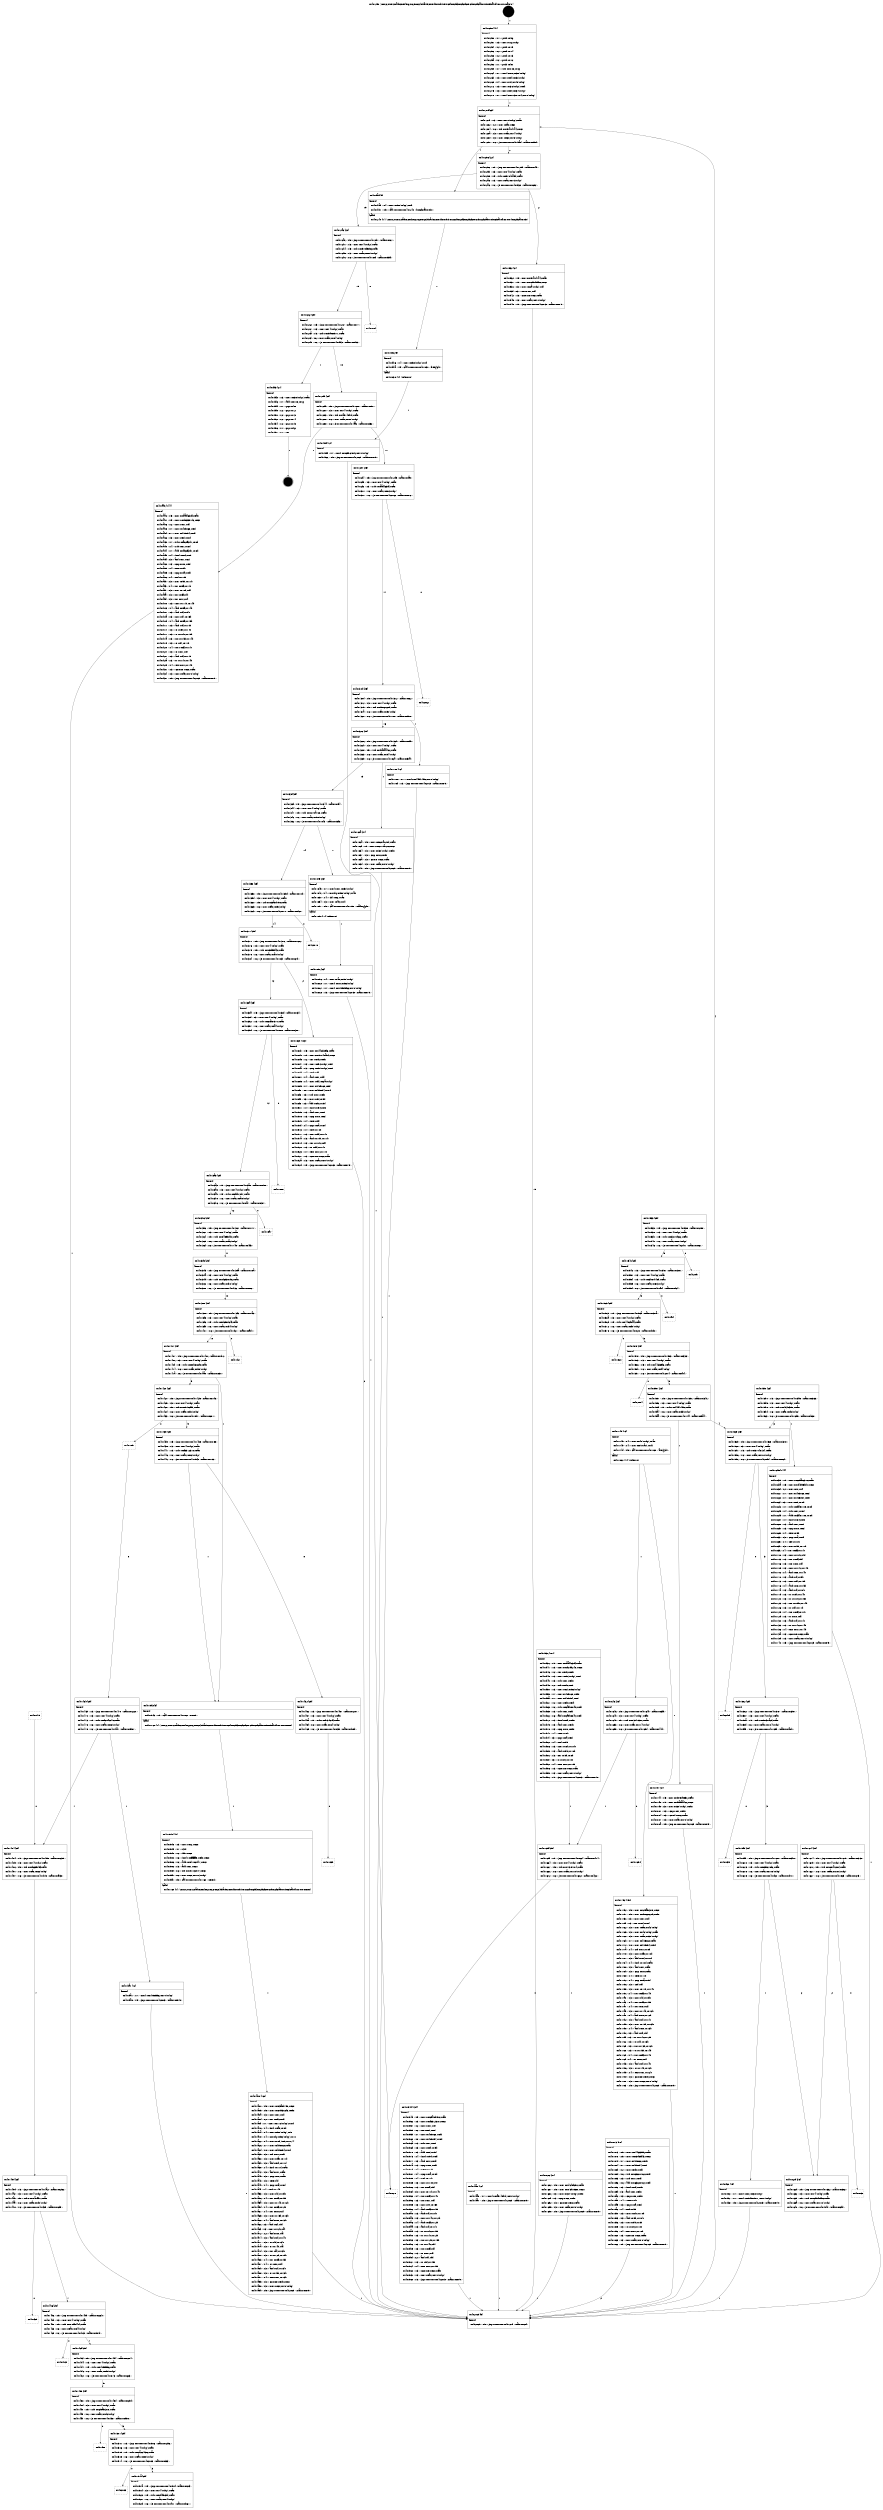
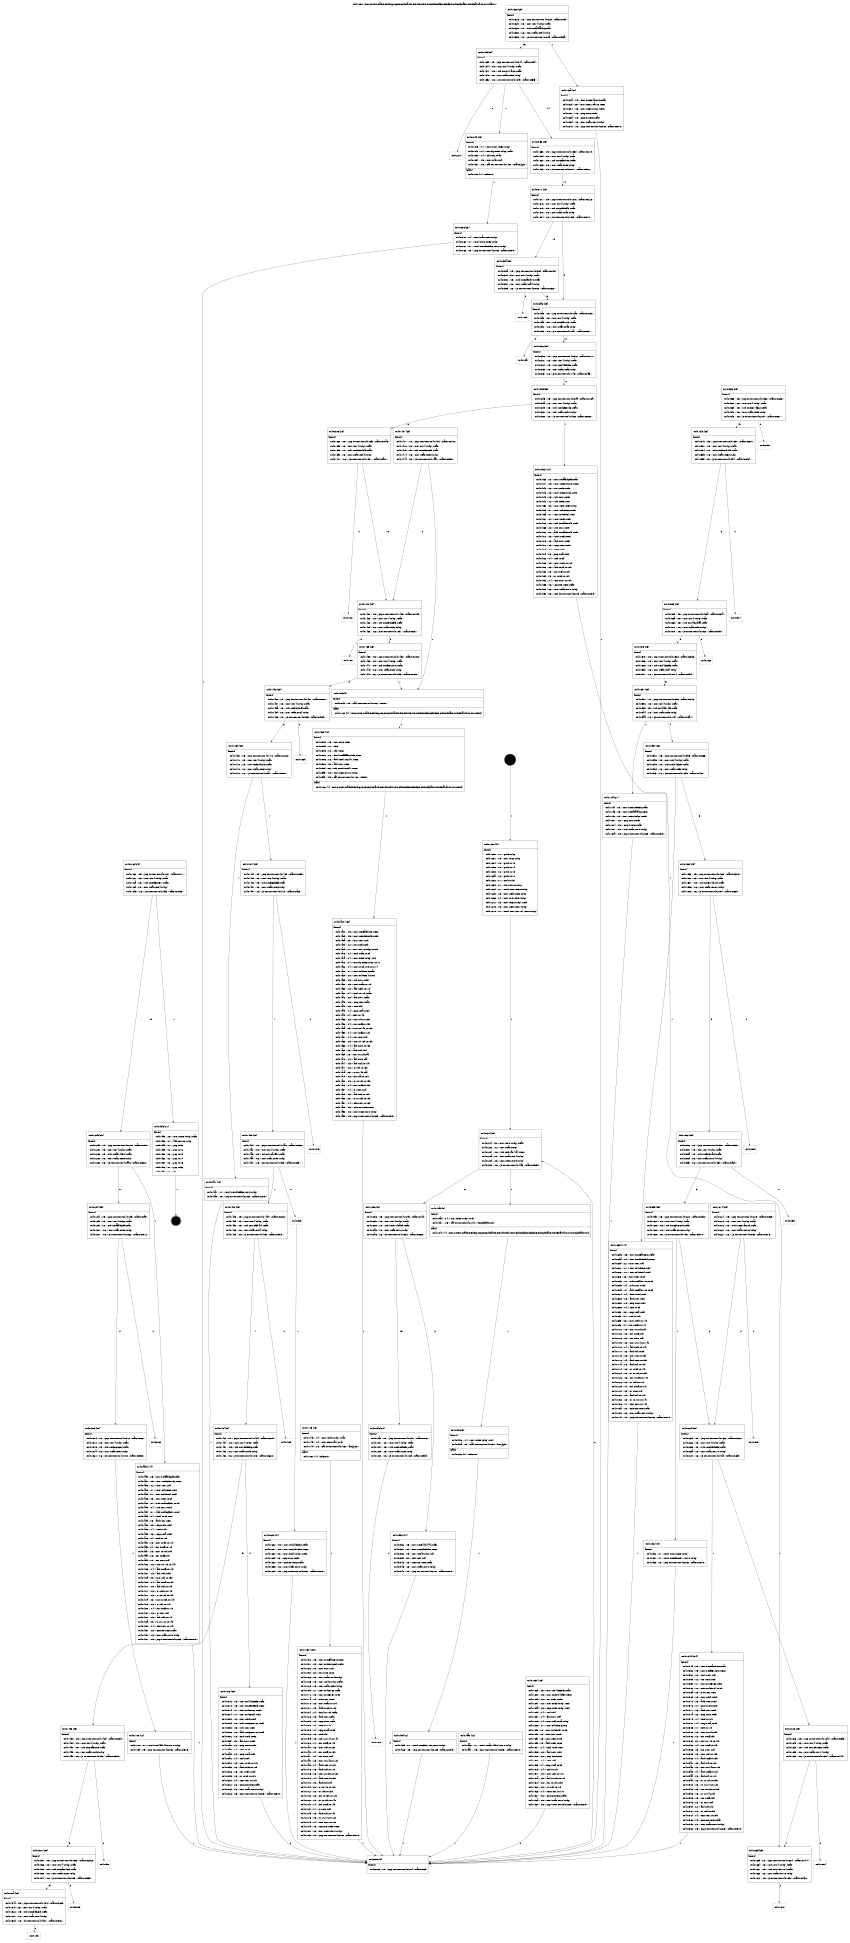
edge "0x4012ac [22]" -> "0x4012c2 [25]": removed, label "19"
edge "0x4013d5 [25]" -> "0x401b3c [101]": added, label "1"
edge "0x40130d [25]" -> "0x401326 [25]": removed, label "16"
edge "0x401358 [25]" -> "0x402010": now "0x40133f [25]" -> "0x402010"
edge "0x401371 [25]" -> "0x4018cb [103]": now "0x401371 [25]" -> "0x4013a3 [25]"
edge "0x4020c9 [5]" -> "0x40127f [23]": label " 4" -> " 21"
edge "0x401932 [27]" -> "0x4020c9 [5]": label " 15" -> " 2"
edge "0x401bbf [12]" -> "0x401678": now "0x401bbf [12]" -> "0x4020c9 [5]"
edge "0x4013ee [25]" -> "0x401407 [25]": now "0x4013ee [25]" -> "0x401420 [25]"
node "0x402004": removed
edge "0x401597 [25]" -> "0x4015c9 [25]": now "0x401597 [25]" -> "0x4015b0 [25]"
edge "0x40162d [25]" -> "0x40194d [134]": added, label "1"
edge "0x401ed1" -> "0x40146b [25]": now "0x401452 [25]" -> "0x40146b [25]"
edge "0x4014cf [25]" -> "0x401873 [88]": added, label "2"
edge "0x401745 [13]" -> "0x401646 [25]": now "0x40162d [25]" -> "0x401646 [25]"
edge "0x401d15" -> "0x401484 [25]": reversed
node "0x401db1": added
edge "0x40165f [25]" -> "0x401682 [27]": now "0x401f29" -> "0x401682 [27]"
